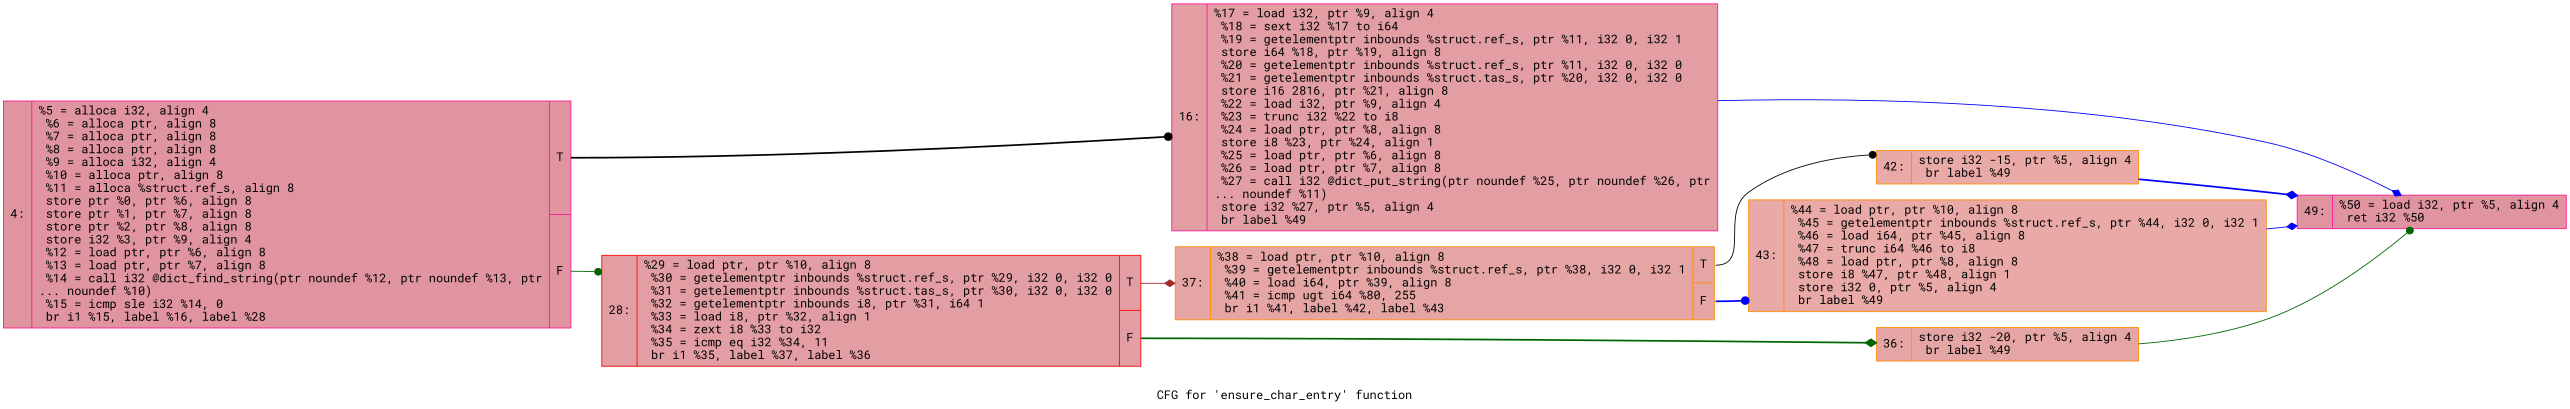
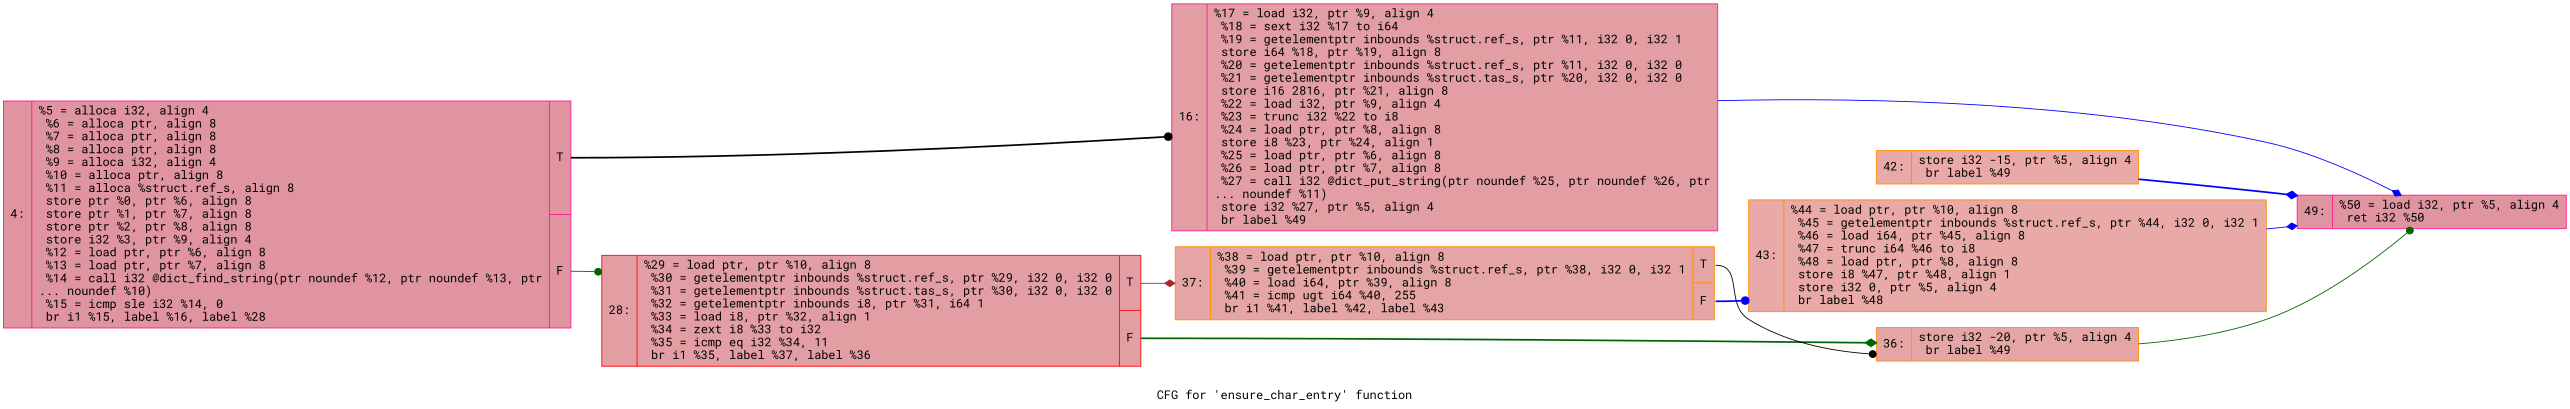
edge "37:" -> "42:": now "37:" -> "36:"
node "37:": text "%41 = icmp ugt i64 %80, 255" -> "%41 = icmp ugt i64 %40, 255"
node "43:": text "br label %49" -> "br label %48"
